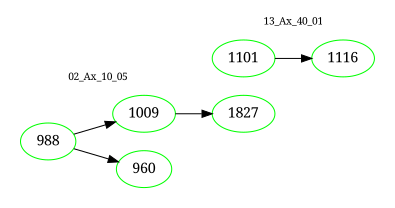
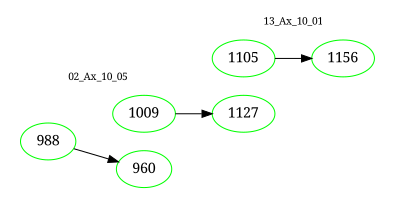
cluster "13_Ax_40_01": label "13_Ax_40_01" -> "13_Ax_10_01"
node "1101": label "1101" -> "1105"
node "1116": label "1116" -> "1156"
node "1827": label "1827" -> "1127"
edge "988" -> "1009": removed
